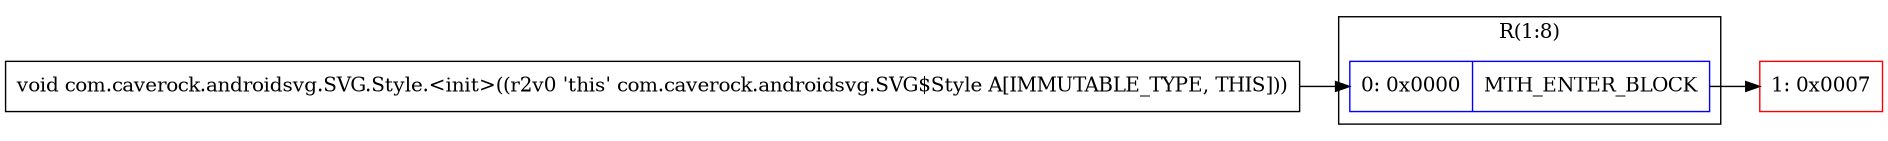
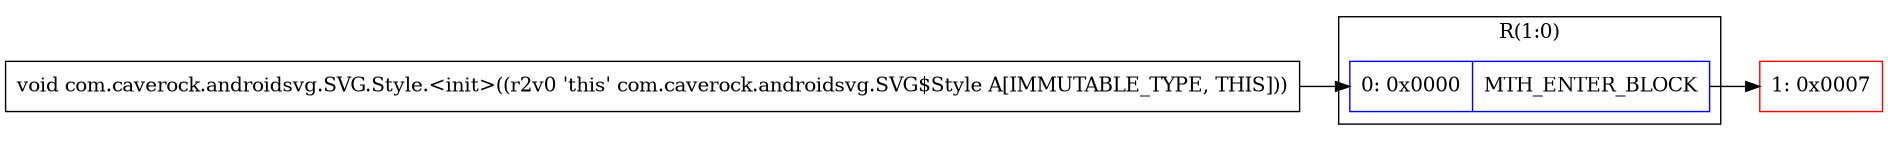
cluster "R(1:8)": label "R(1:8)" -> "R(1:0)"
